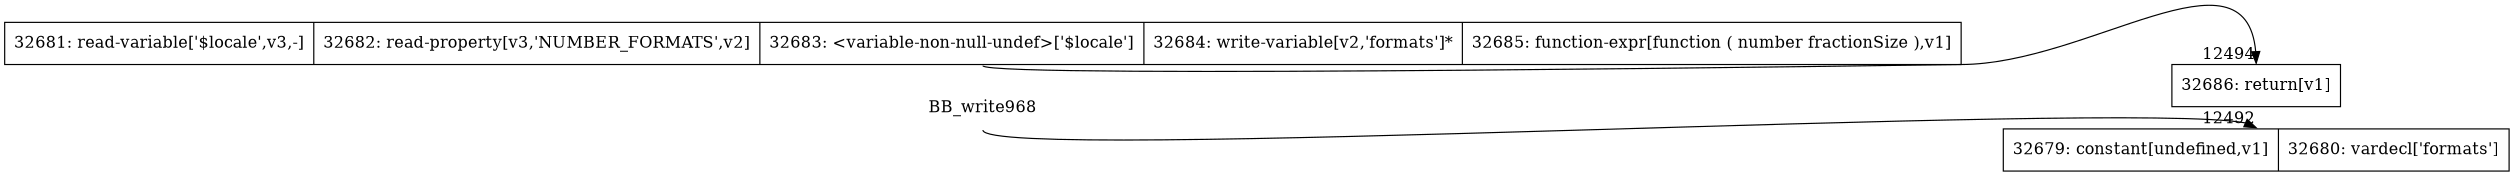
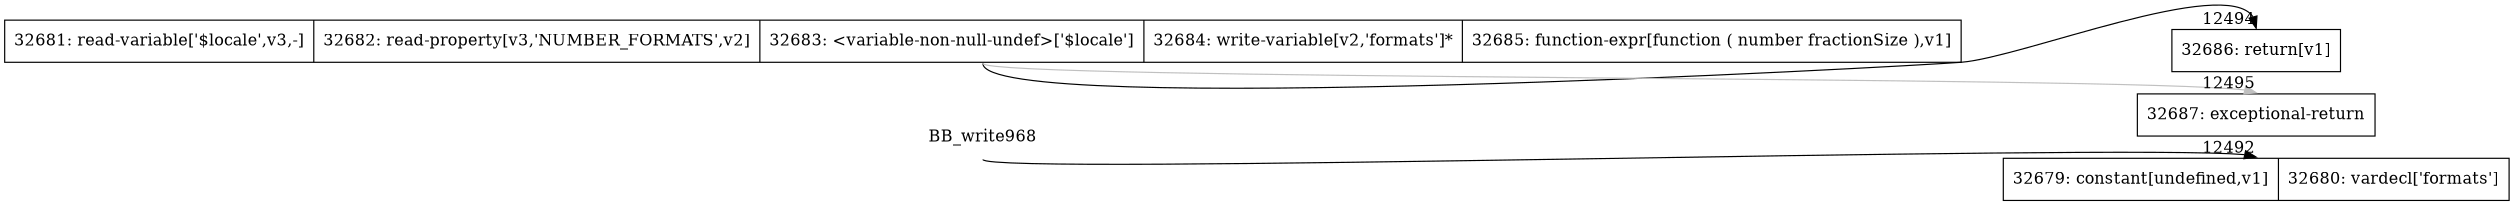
node "32687: exceptional-return": added
